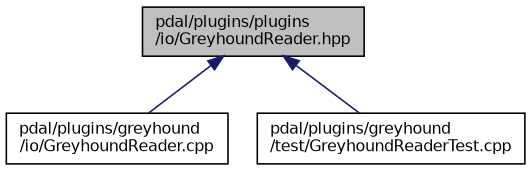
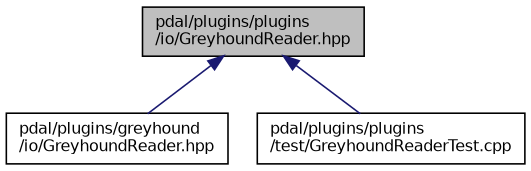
node "pdal/plugins/greyhound /io/GreyhoundReader.cpp": label "pdal/plugins/greyhound /io/GreyhoundReader.cpp" -> "pdal/plugins/greyhound /io/GreyhoundReader.hpp"
node "pdal/plugins/greyhound /test/GreyhoundReaderTest.cpp": label "pdal/plugins/greyhound /test/GreyhoundReaderTest.cpp" -> "pdal/plugins/plugins /test/GreyhoundReaderTest.cpp"
